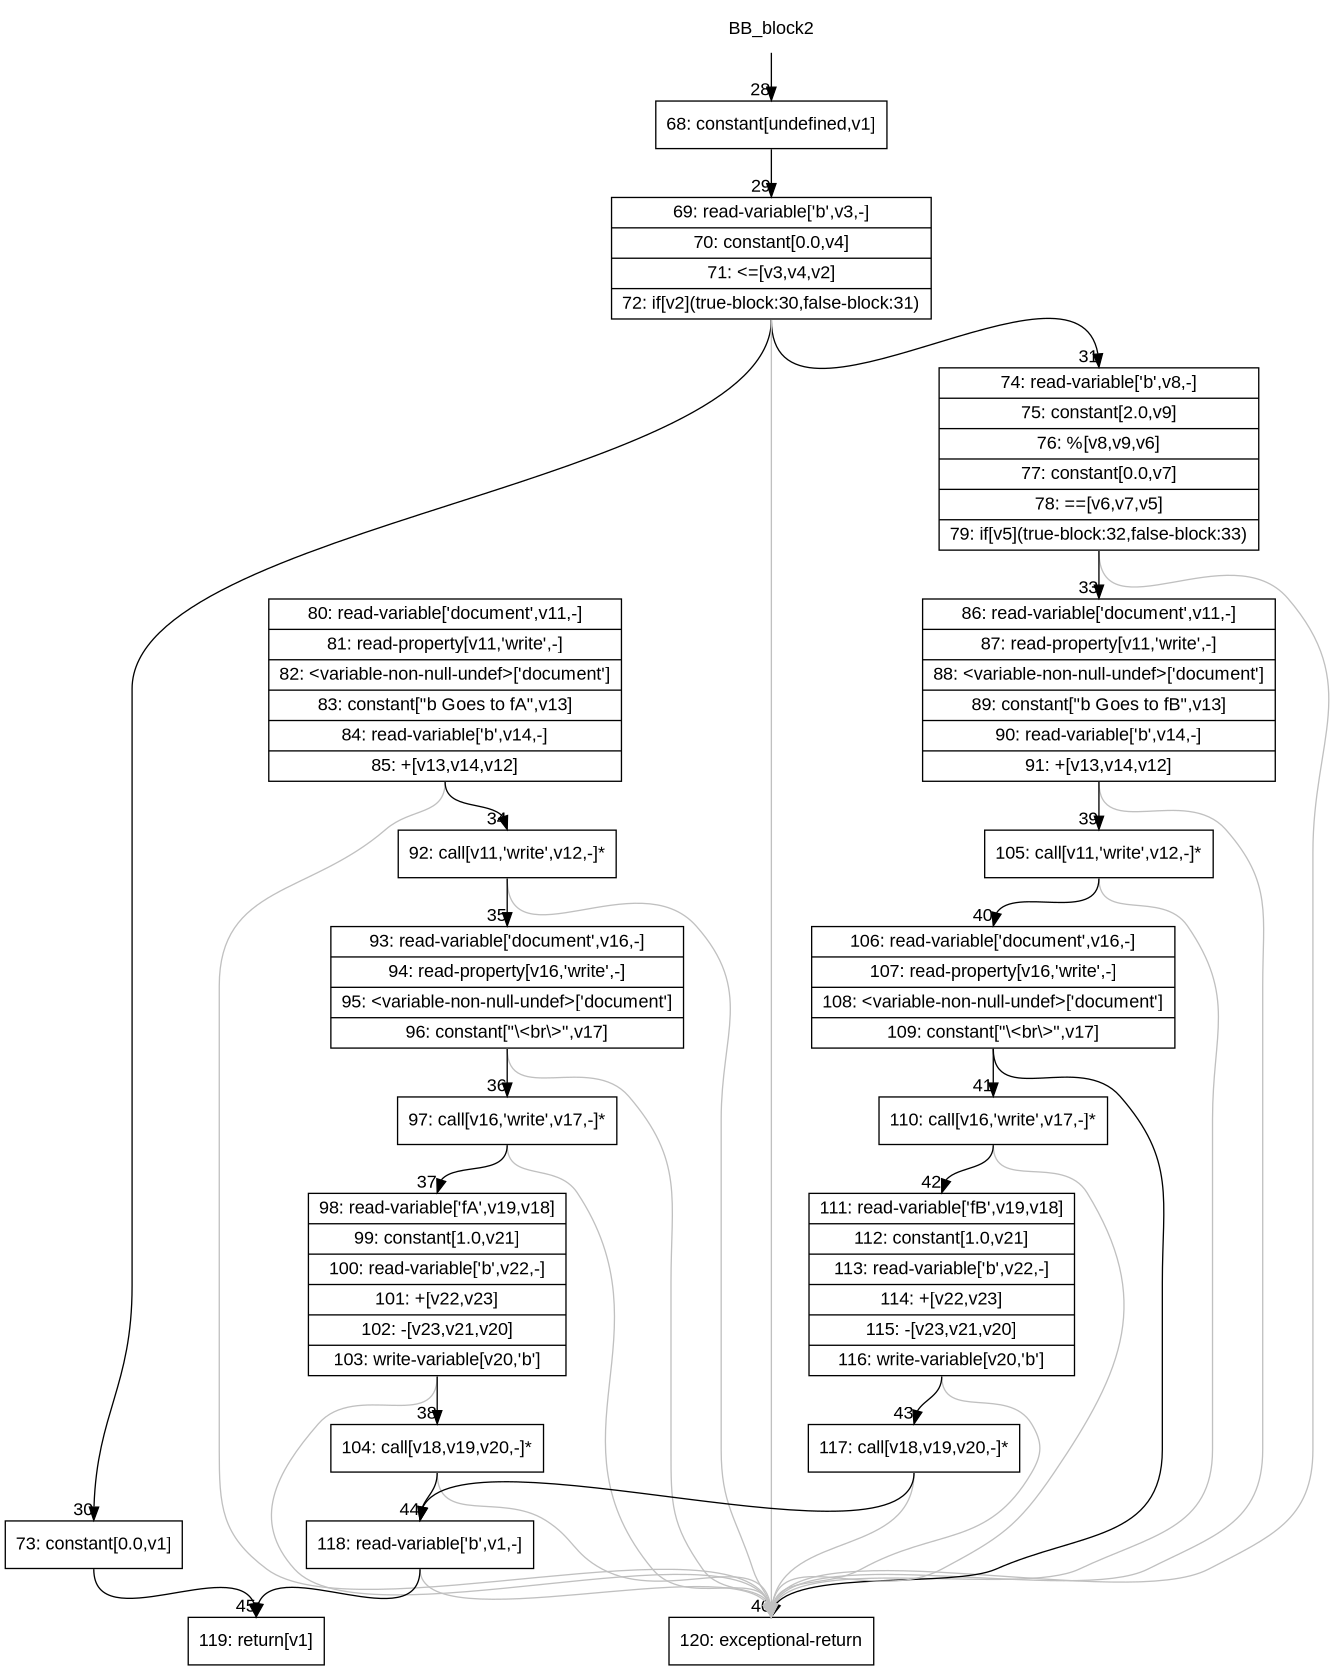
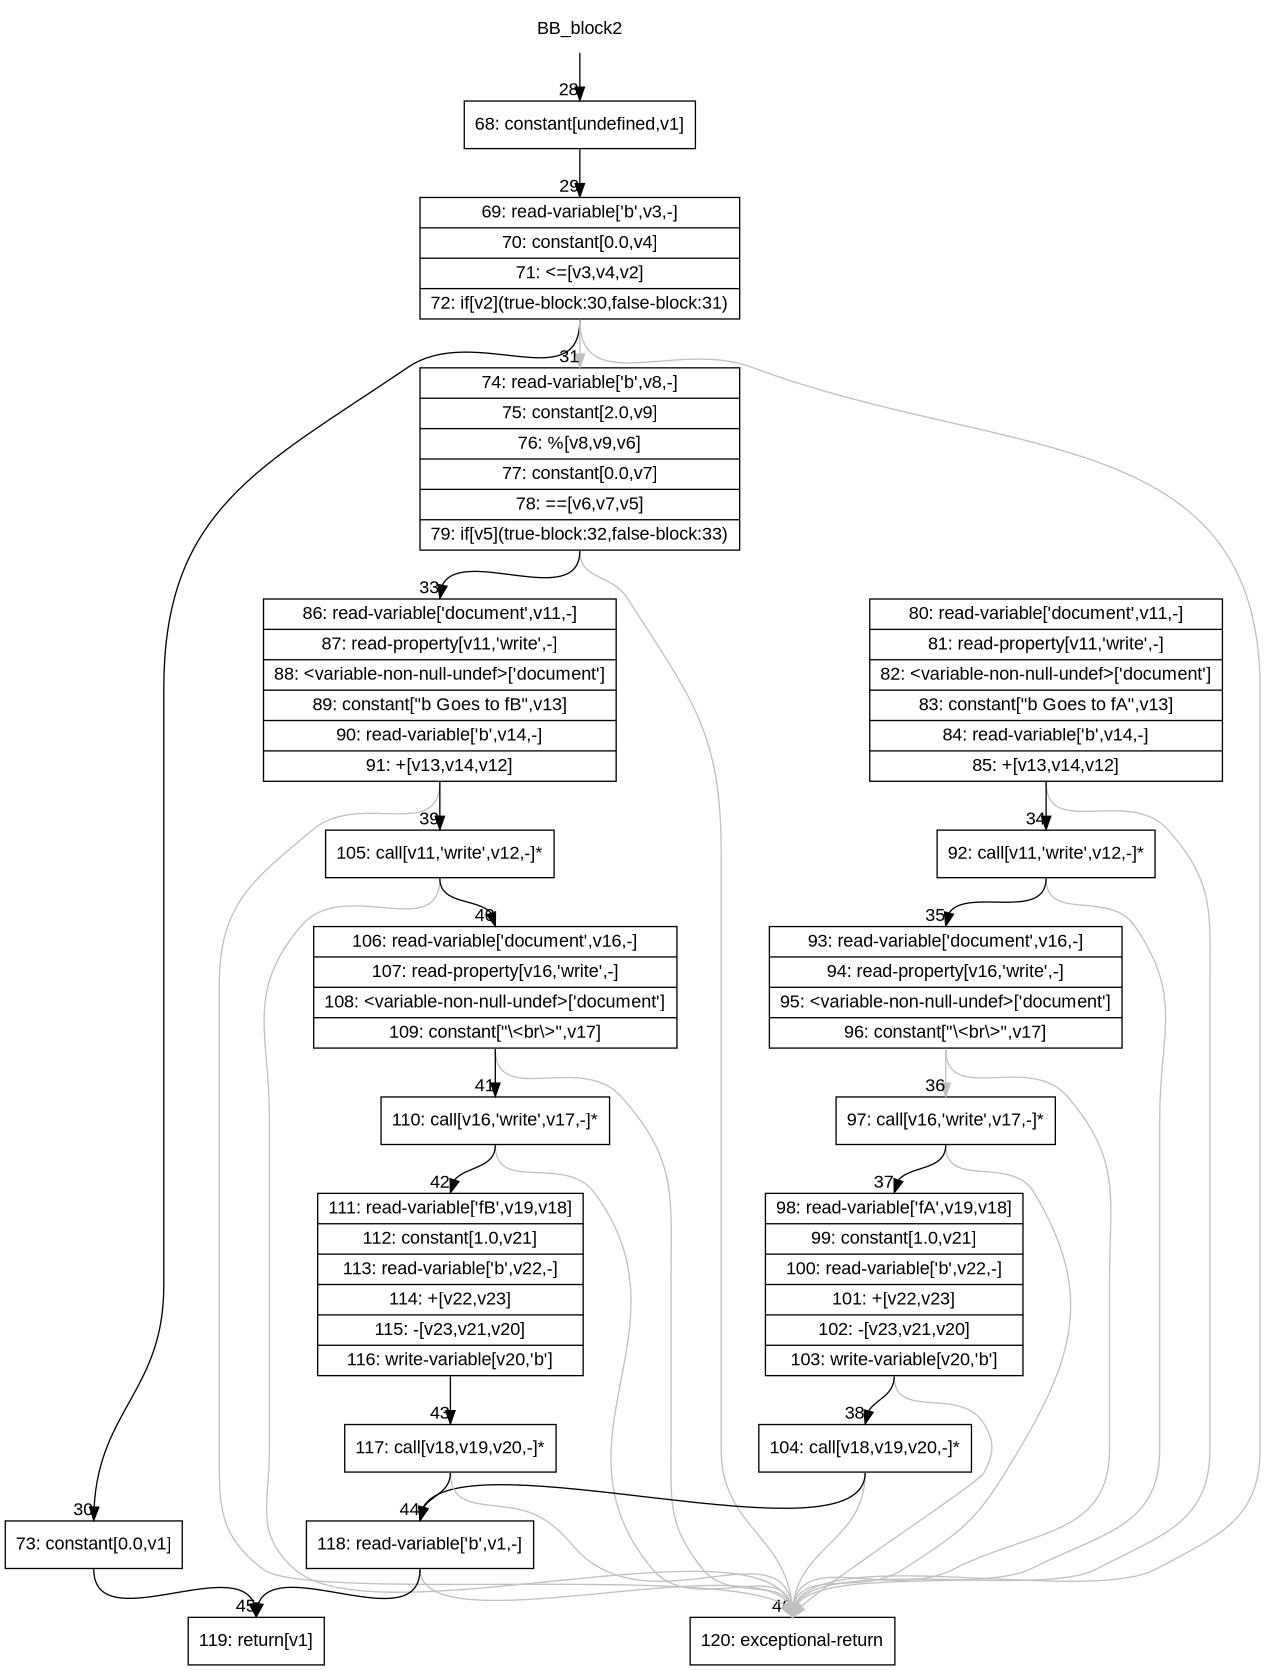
edge "69: read-variable['b',v3,-]" -> "74: read-variable['b',v8,-]": color black -> gray
edge "93: read-variable['document',v16,-]" -> "97: call[v16,'write',v17,-]*": color black -> gray
edge "106: read-variable['document',v16,-]" -> "120: exceptional-return": color black -> gray
edge "111: read-variable['fB',v19,v18]" -> "120: exceptional-return": removed
